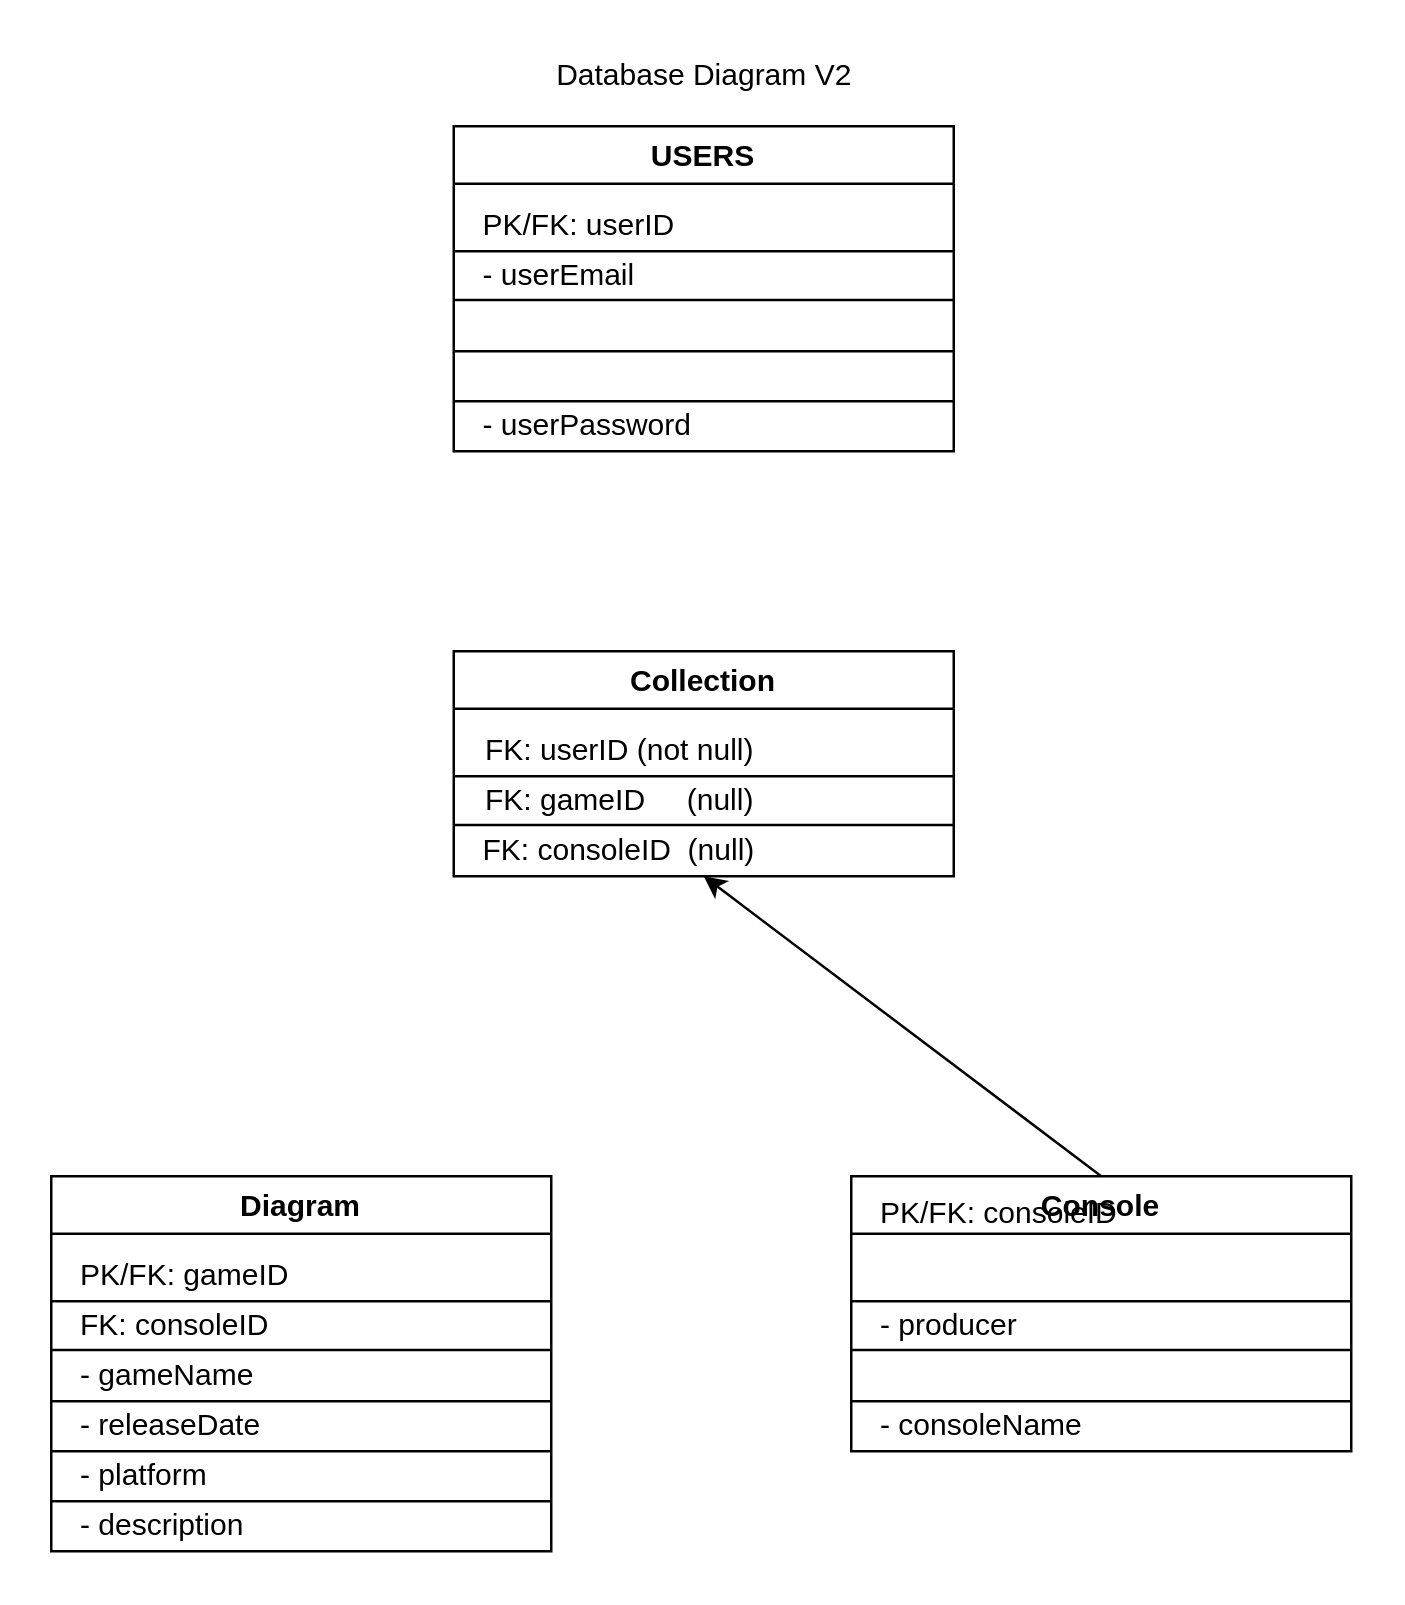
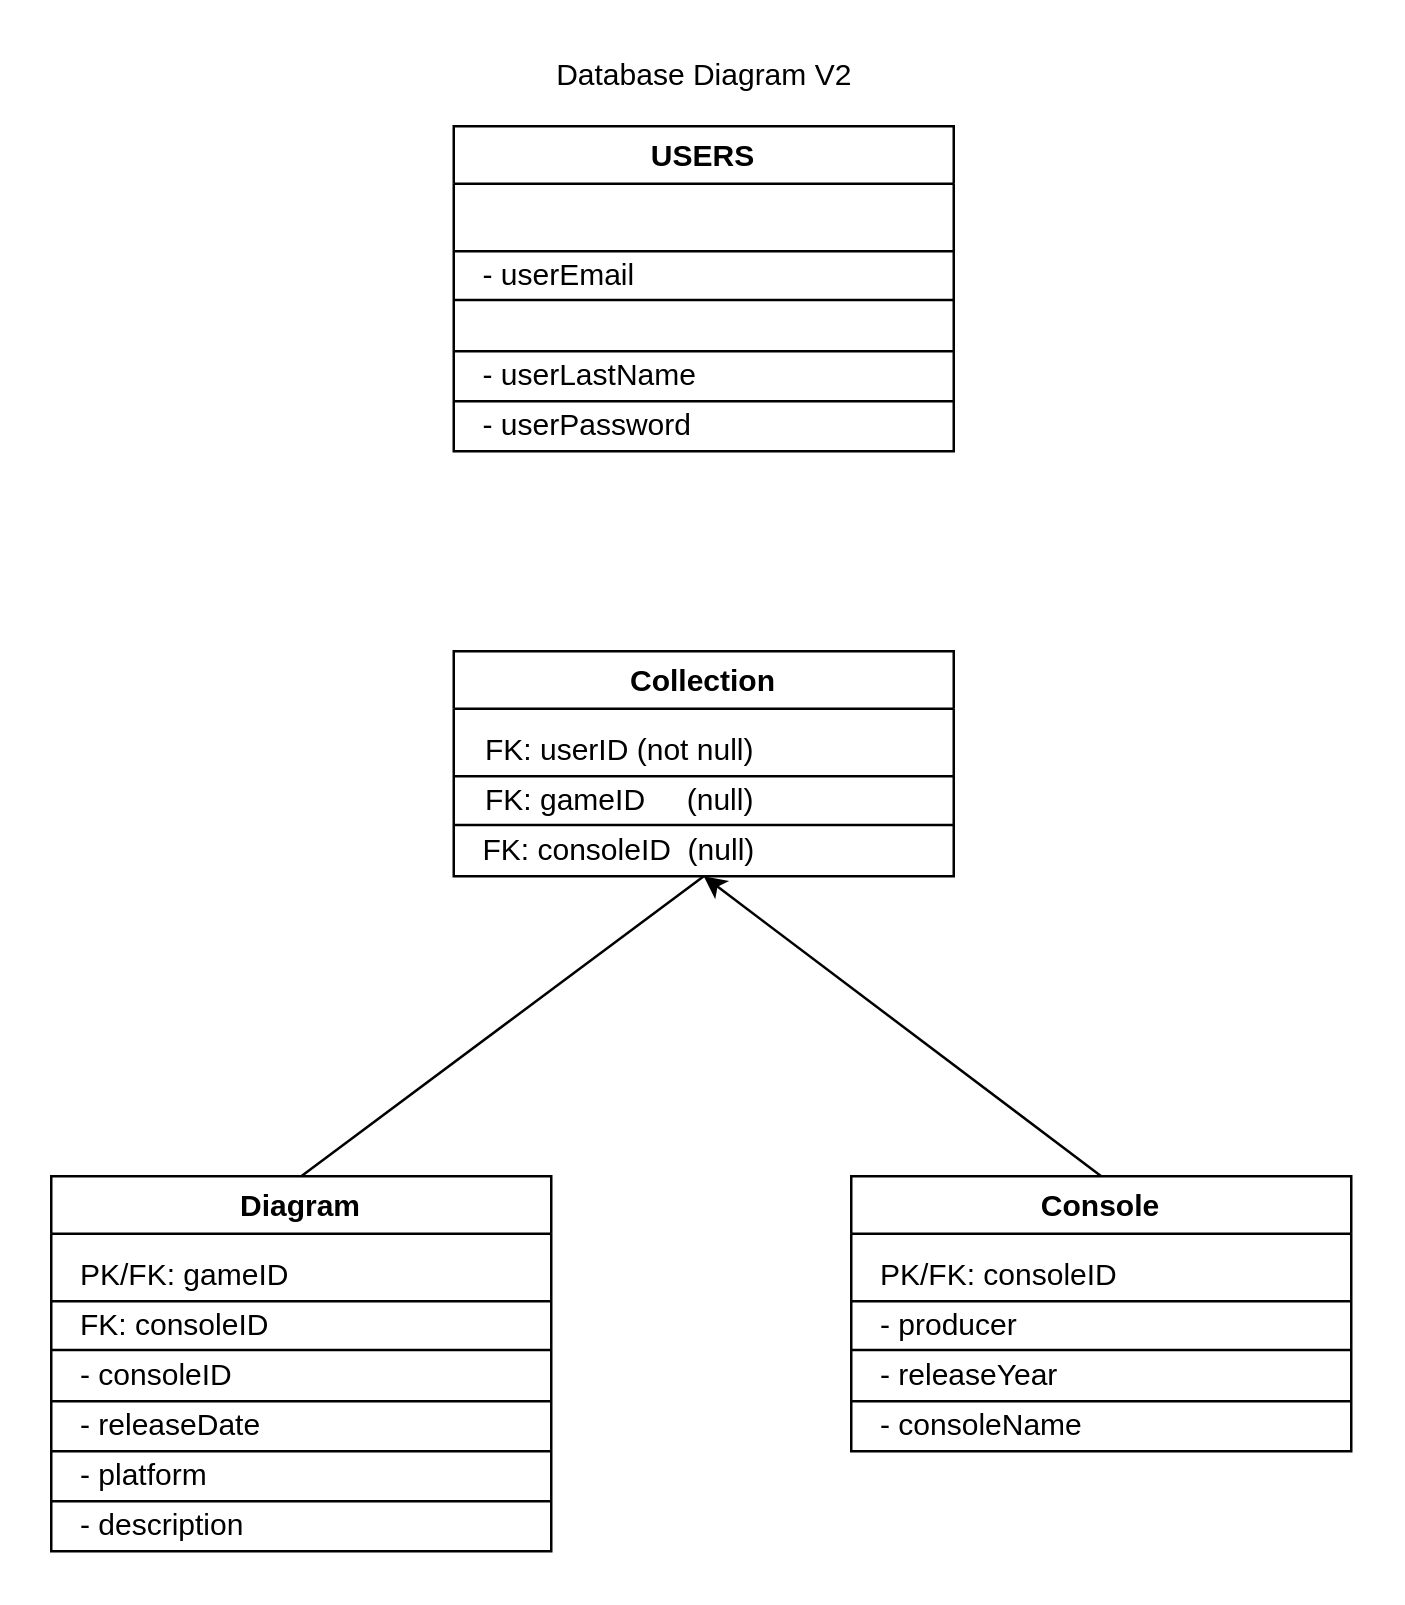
node "PK/FK: userID": removed
node "- userLastName": added
edge "FK: consoleID (null)" -- "Diagram": added
node "PK/FK: consoleID": moved (1101, 1214) -> (1101, 1276)
node "- gameName": label "- gameName" -> "- consoleID"
node "- releaseYear": added
